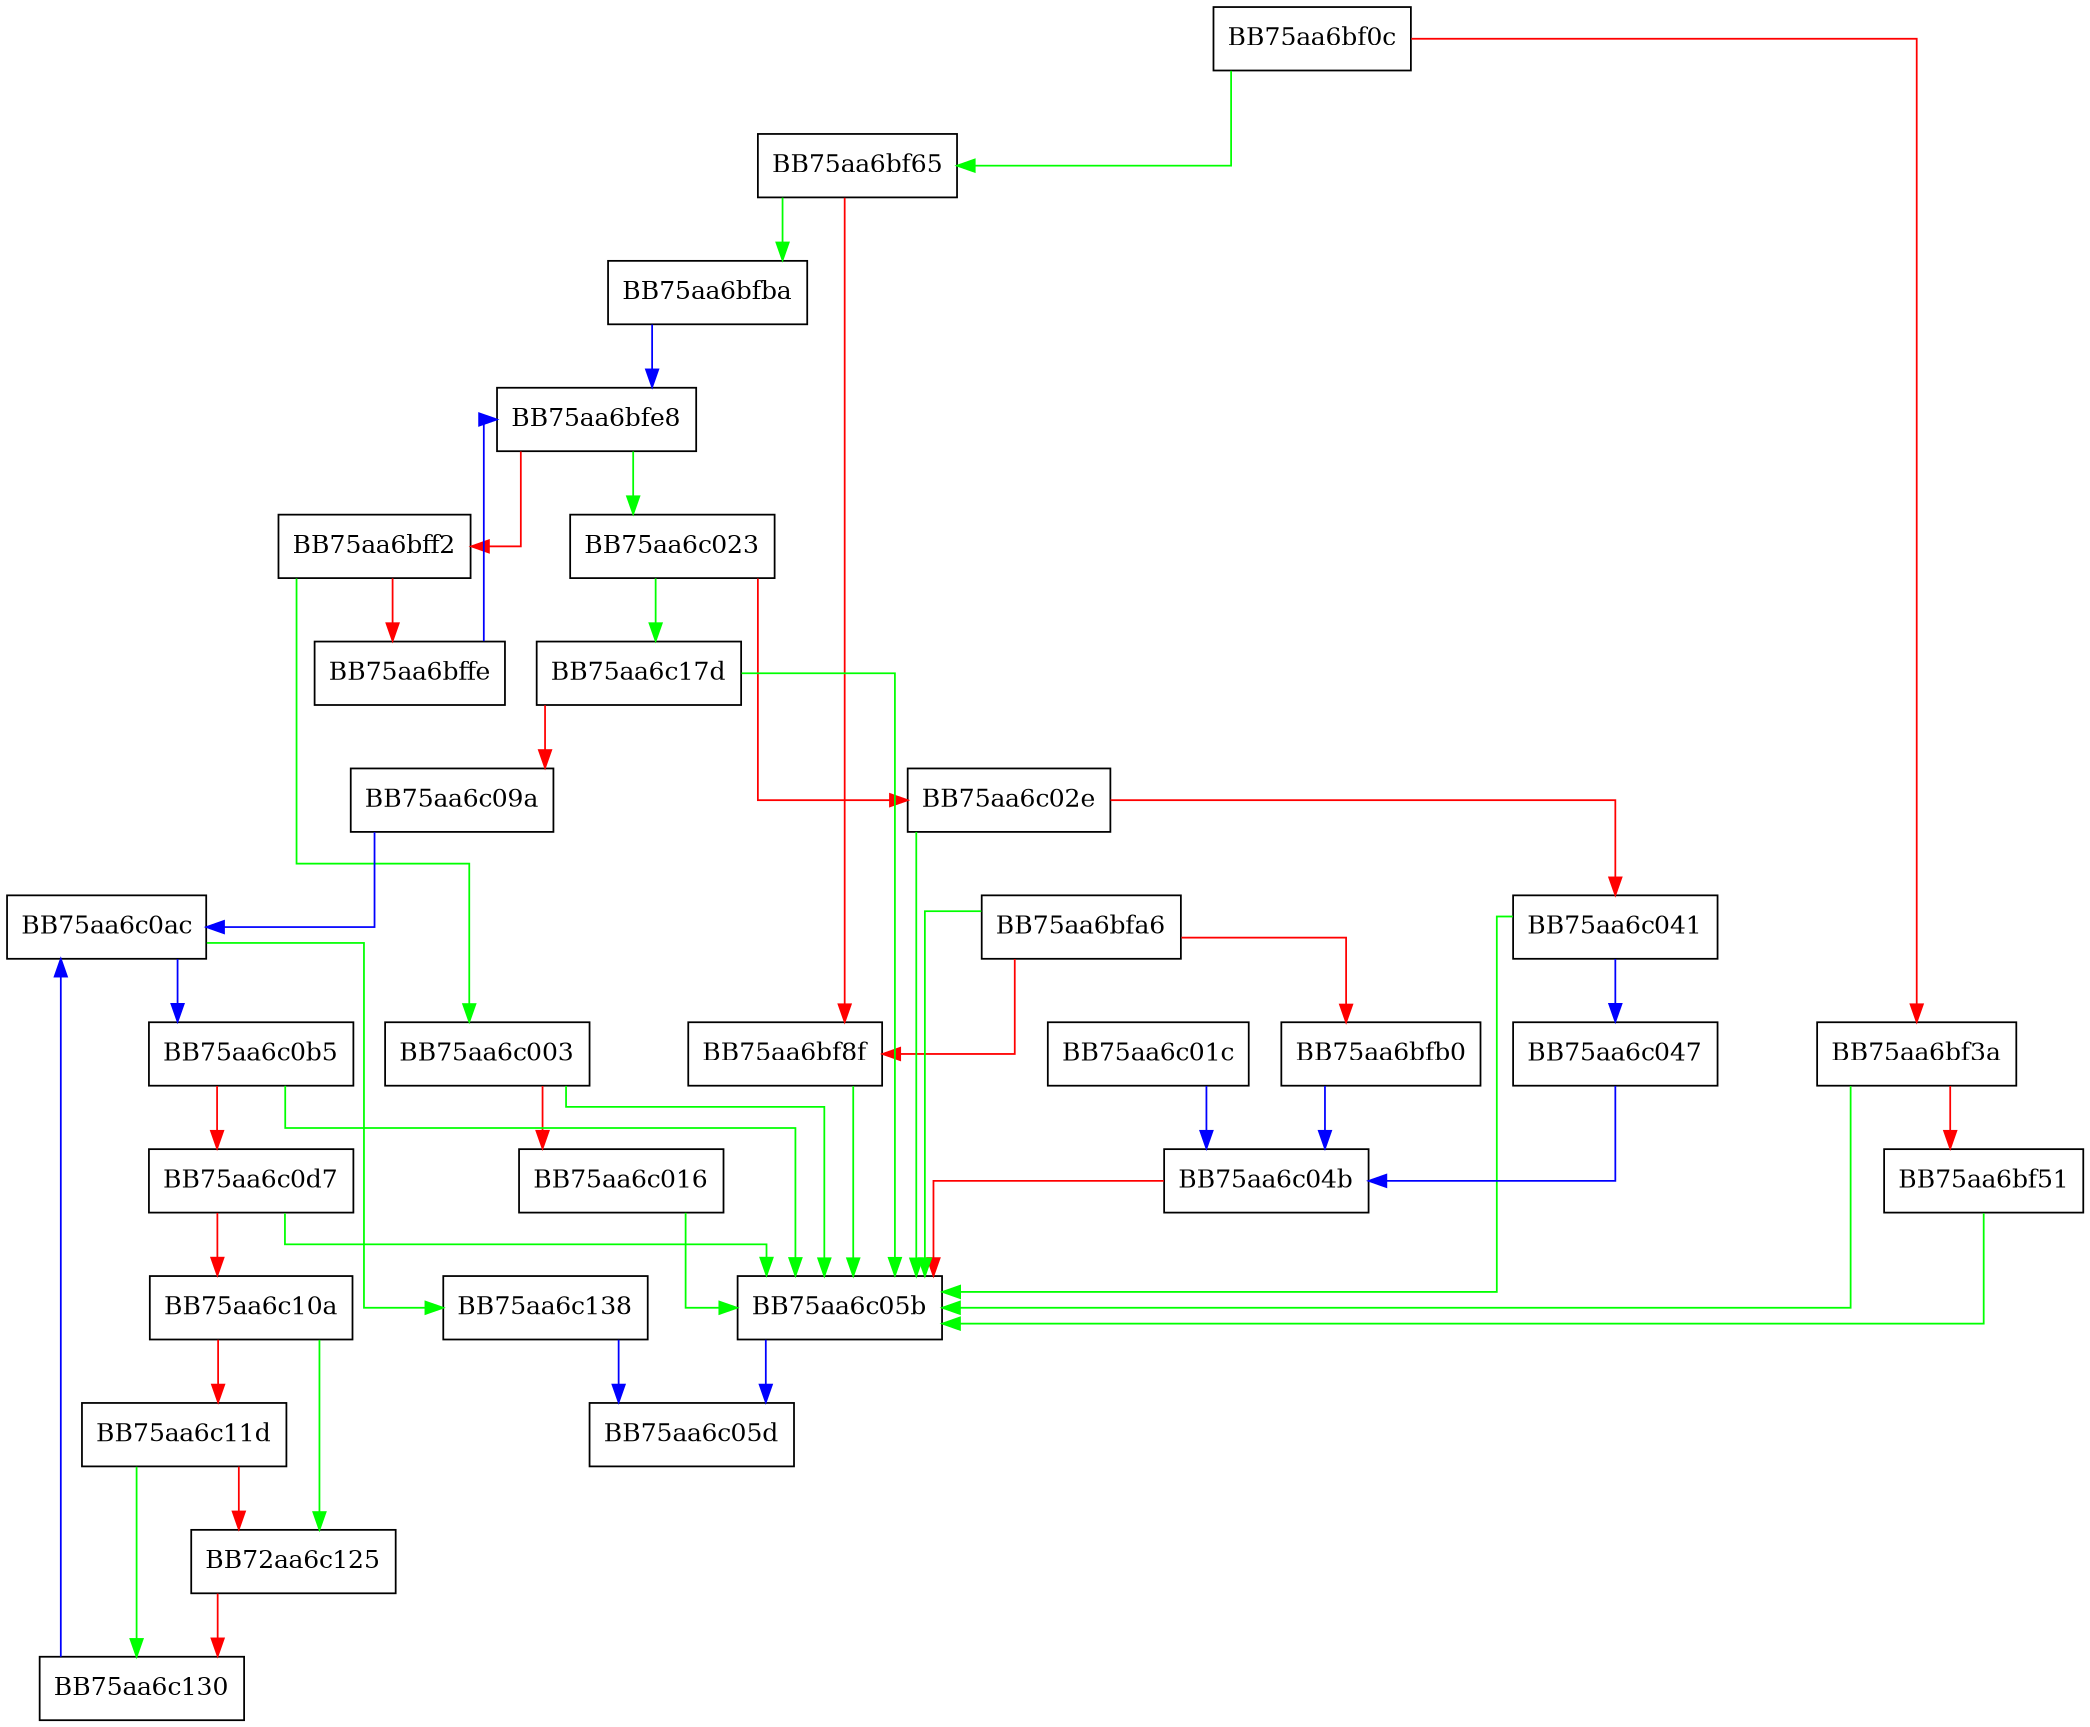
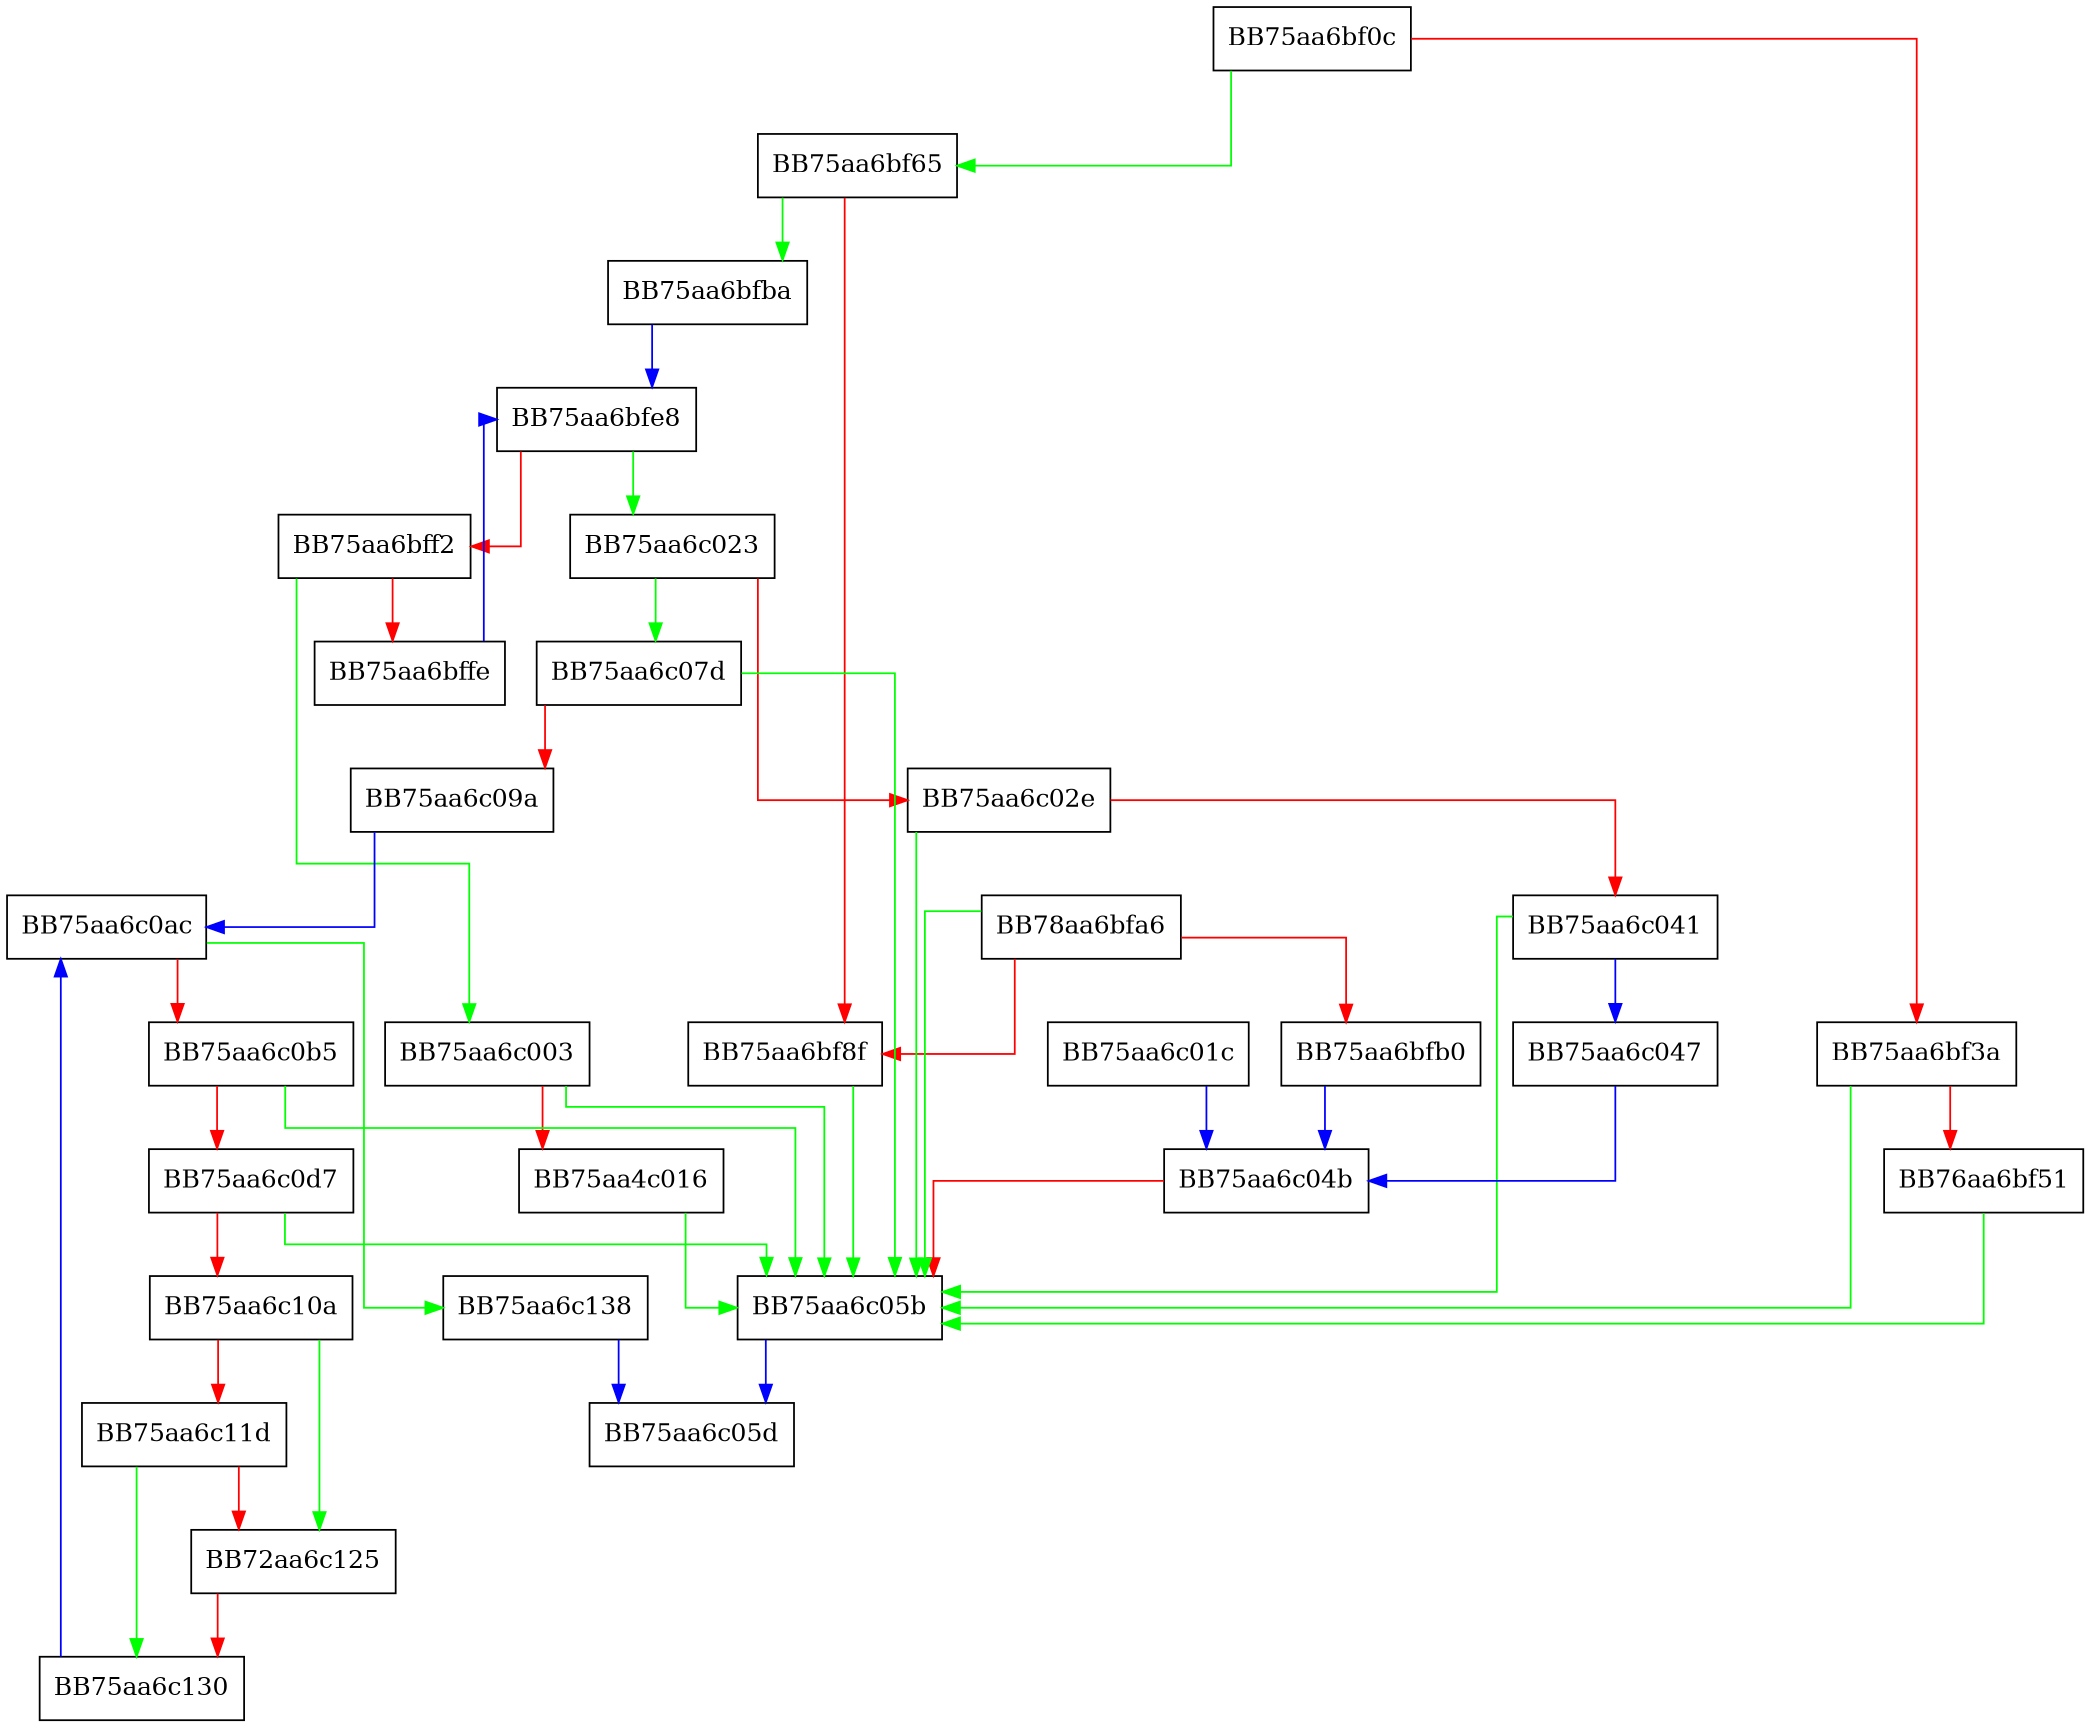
node "BB75aa6c17d": label "BB75aa6c17d" -> "BB75aa6c07d"
node "BB75aa6bfa6": label "BB75aa6bfa6" -> "BB78aa6bfa6"
edge "BB75aa6c0ac" -> "BB75aa6c0b5": color blue -> red
node "BB75aa6c016": label "BB75aa6c016" -> "BB75aa4c016"
node "BB75aa6bf51": label "BB75aa6bf51" -> "BB76aa6bf51"
